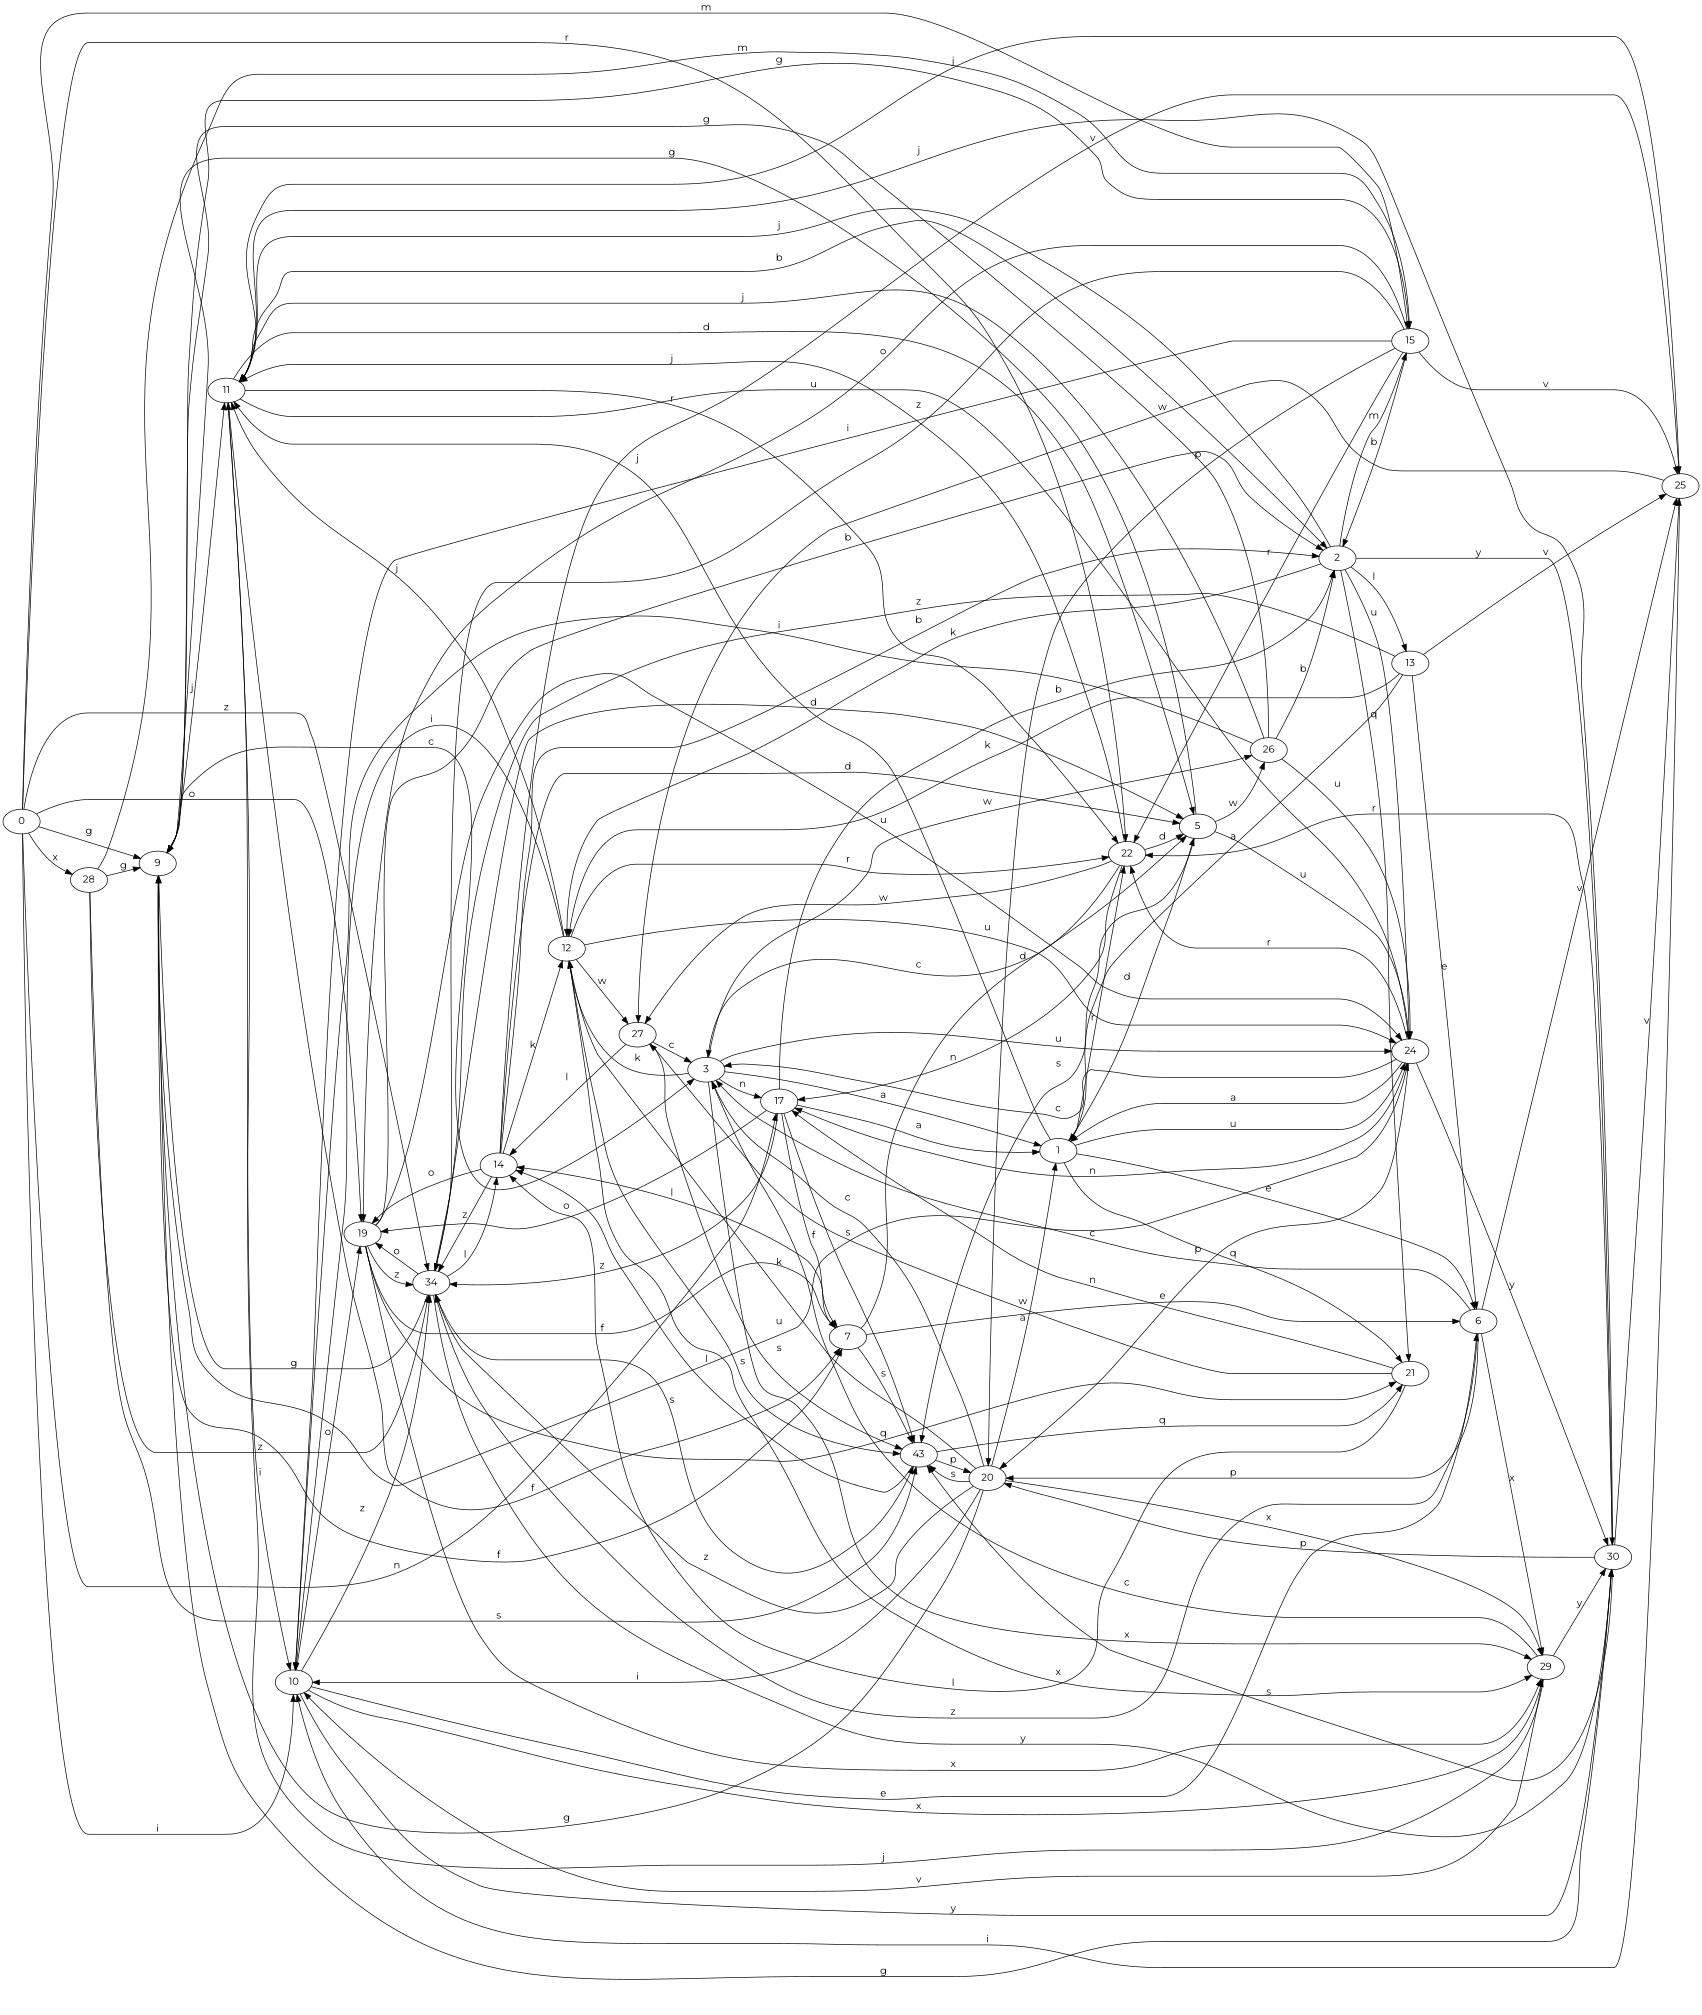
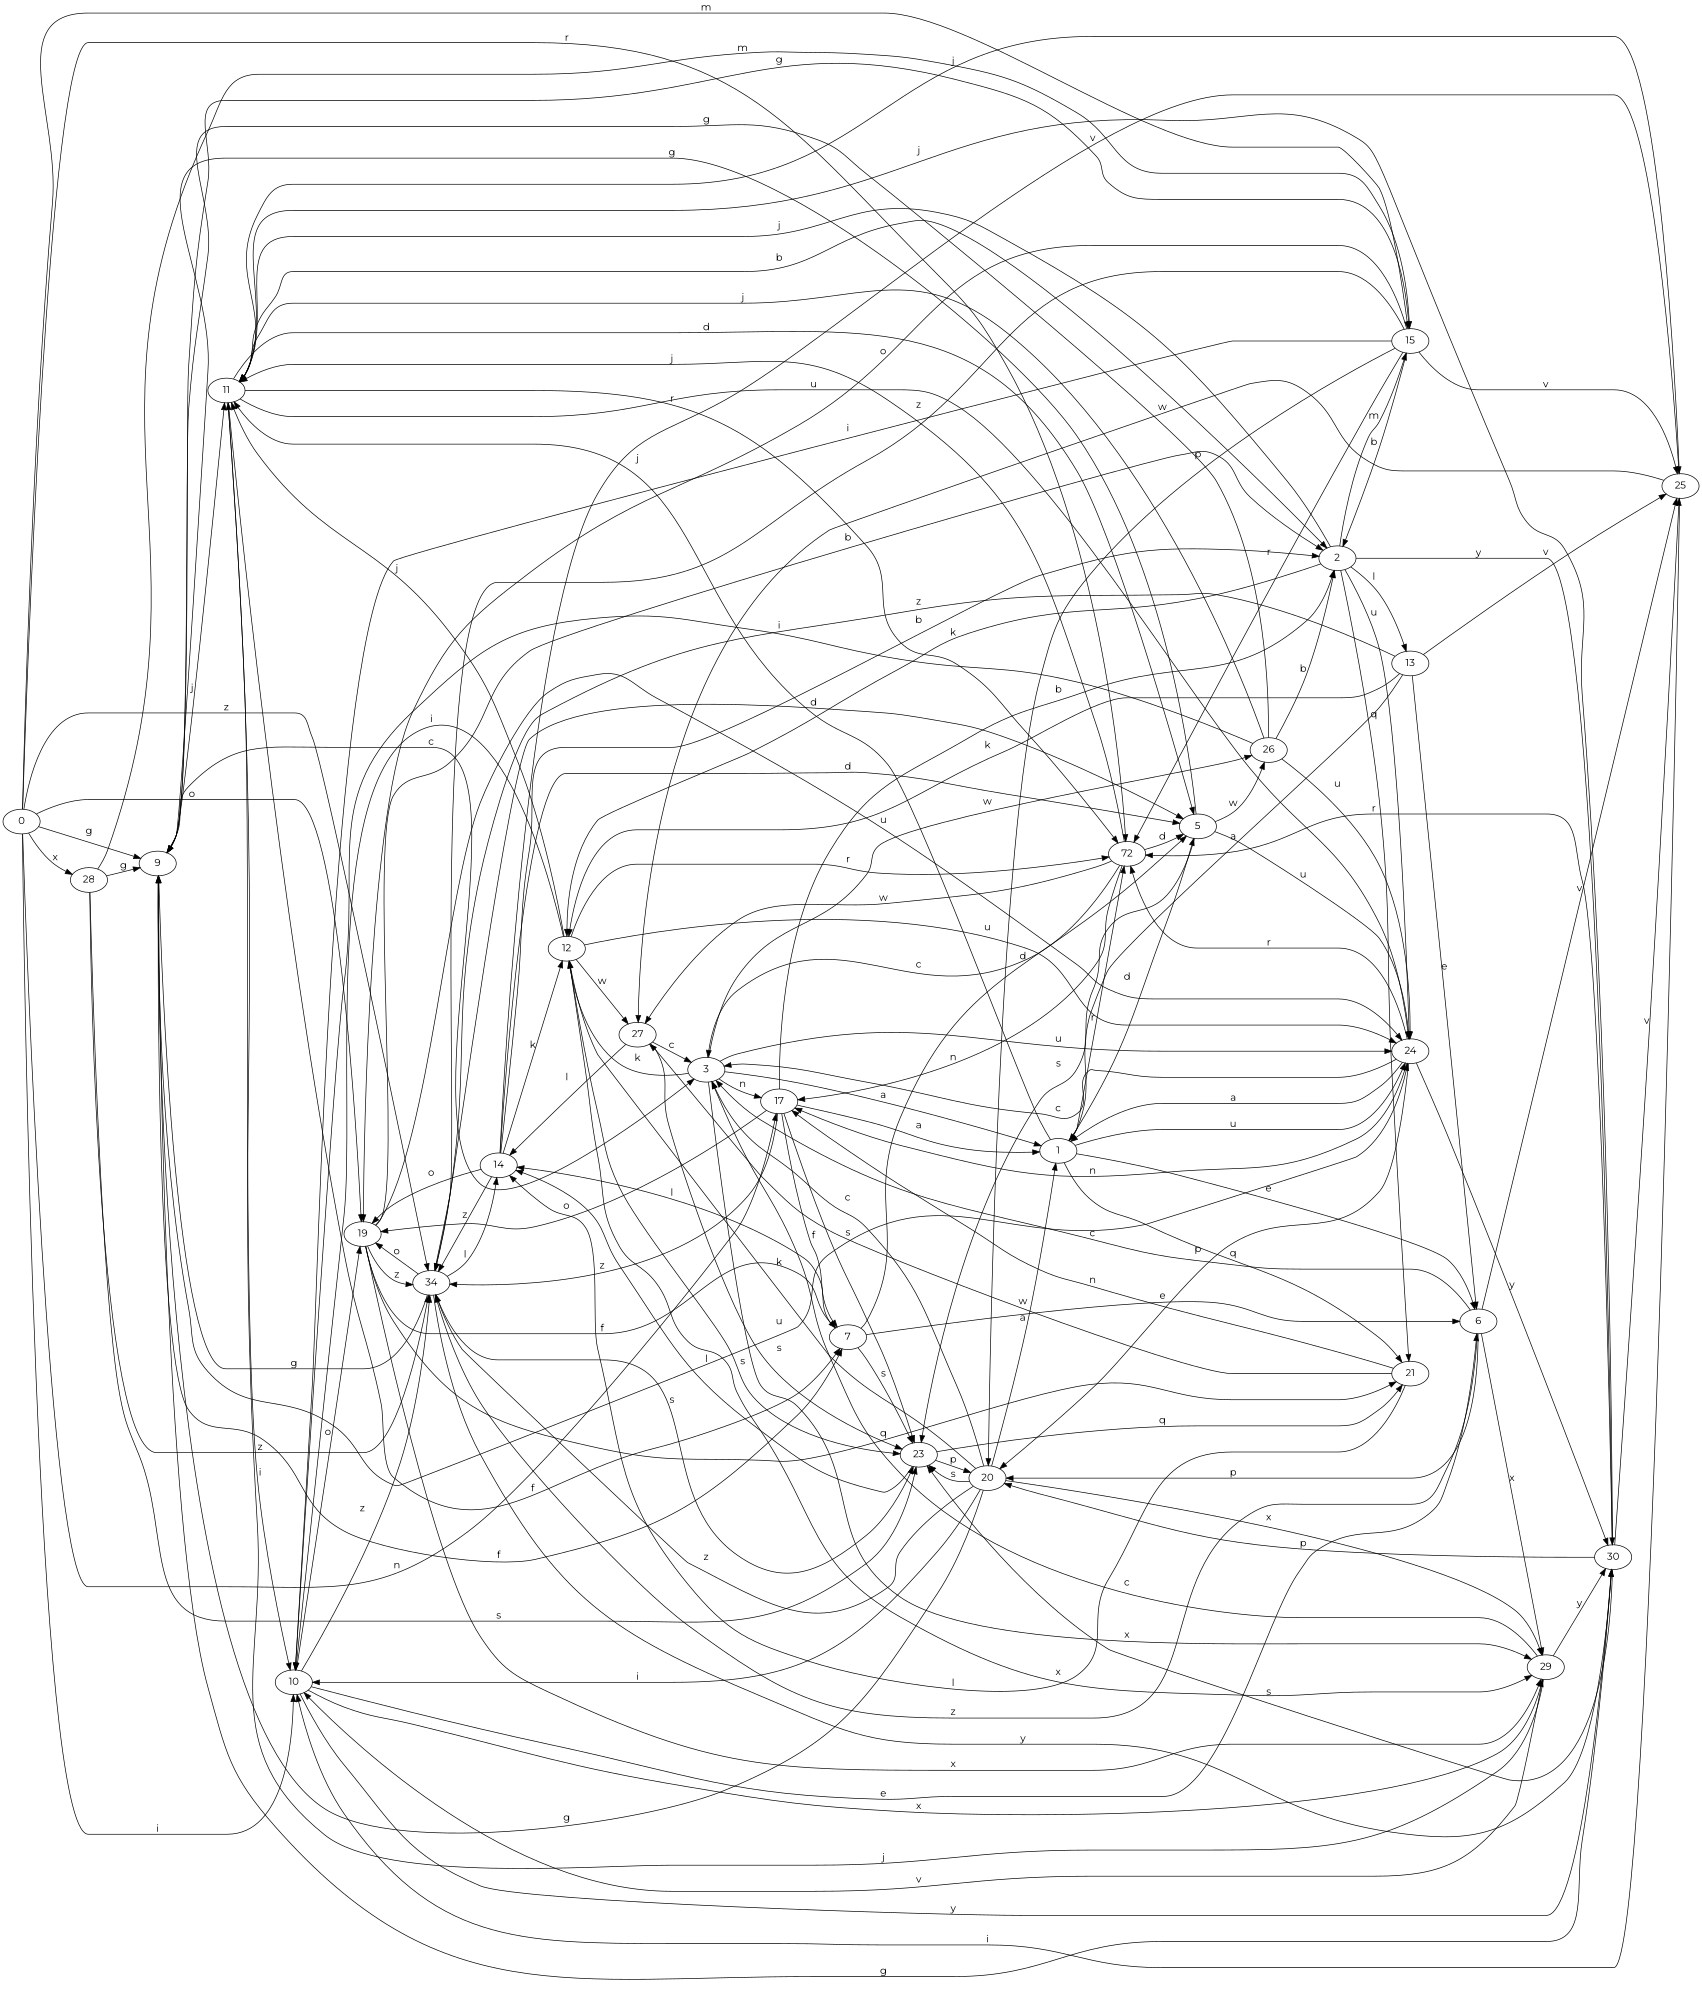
node "22": label "22" -> "72"
node "43": label "43" -> "23"
